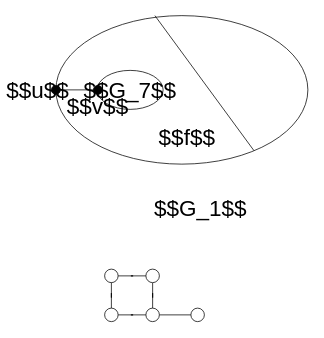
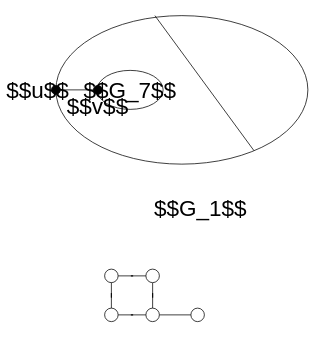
node "$$f$$": removed
